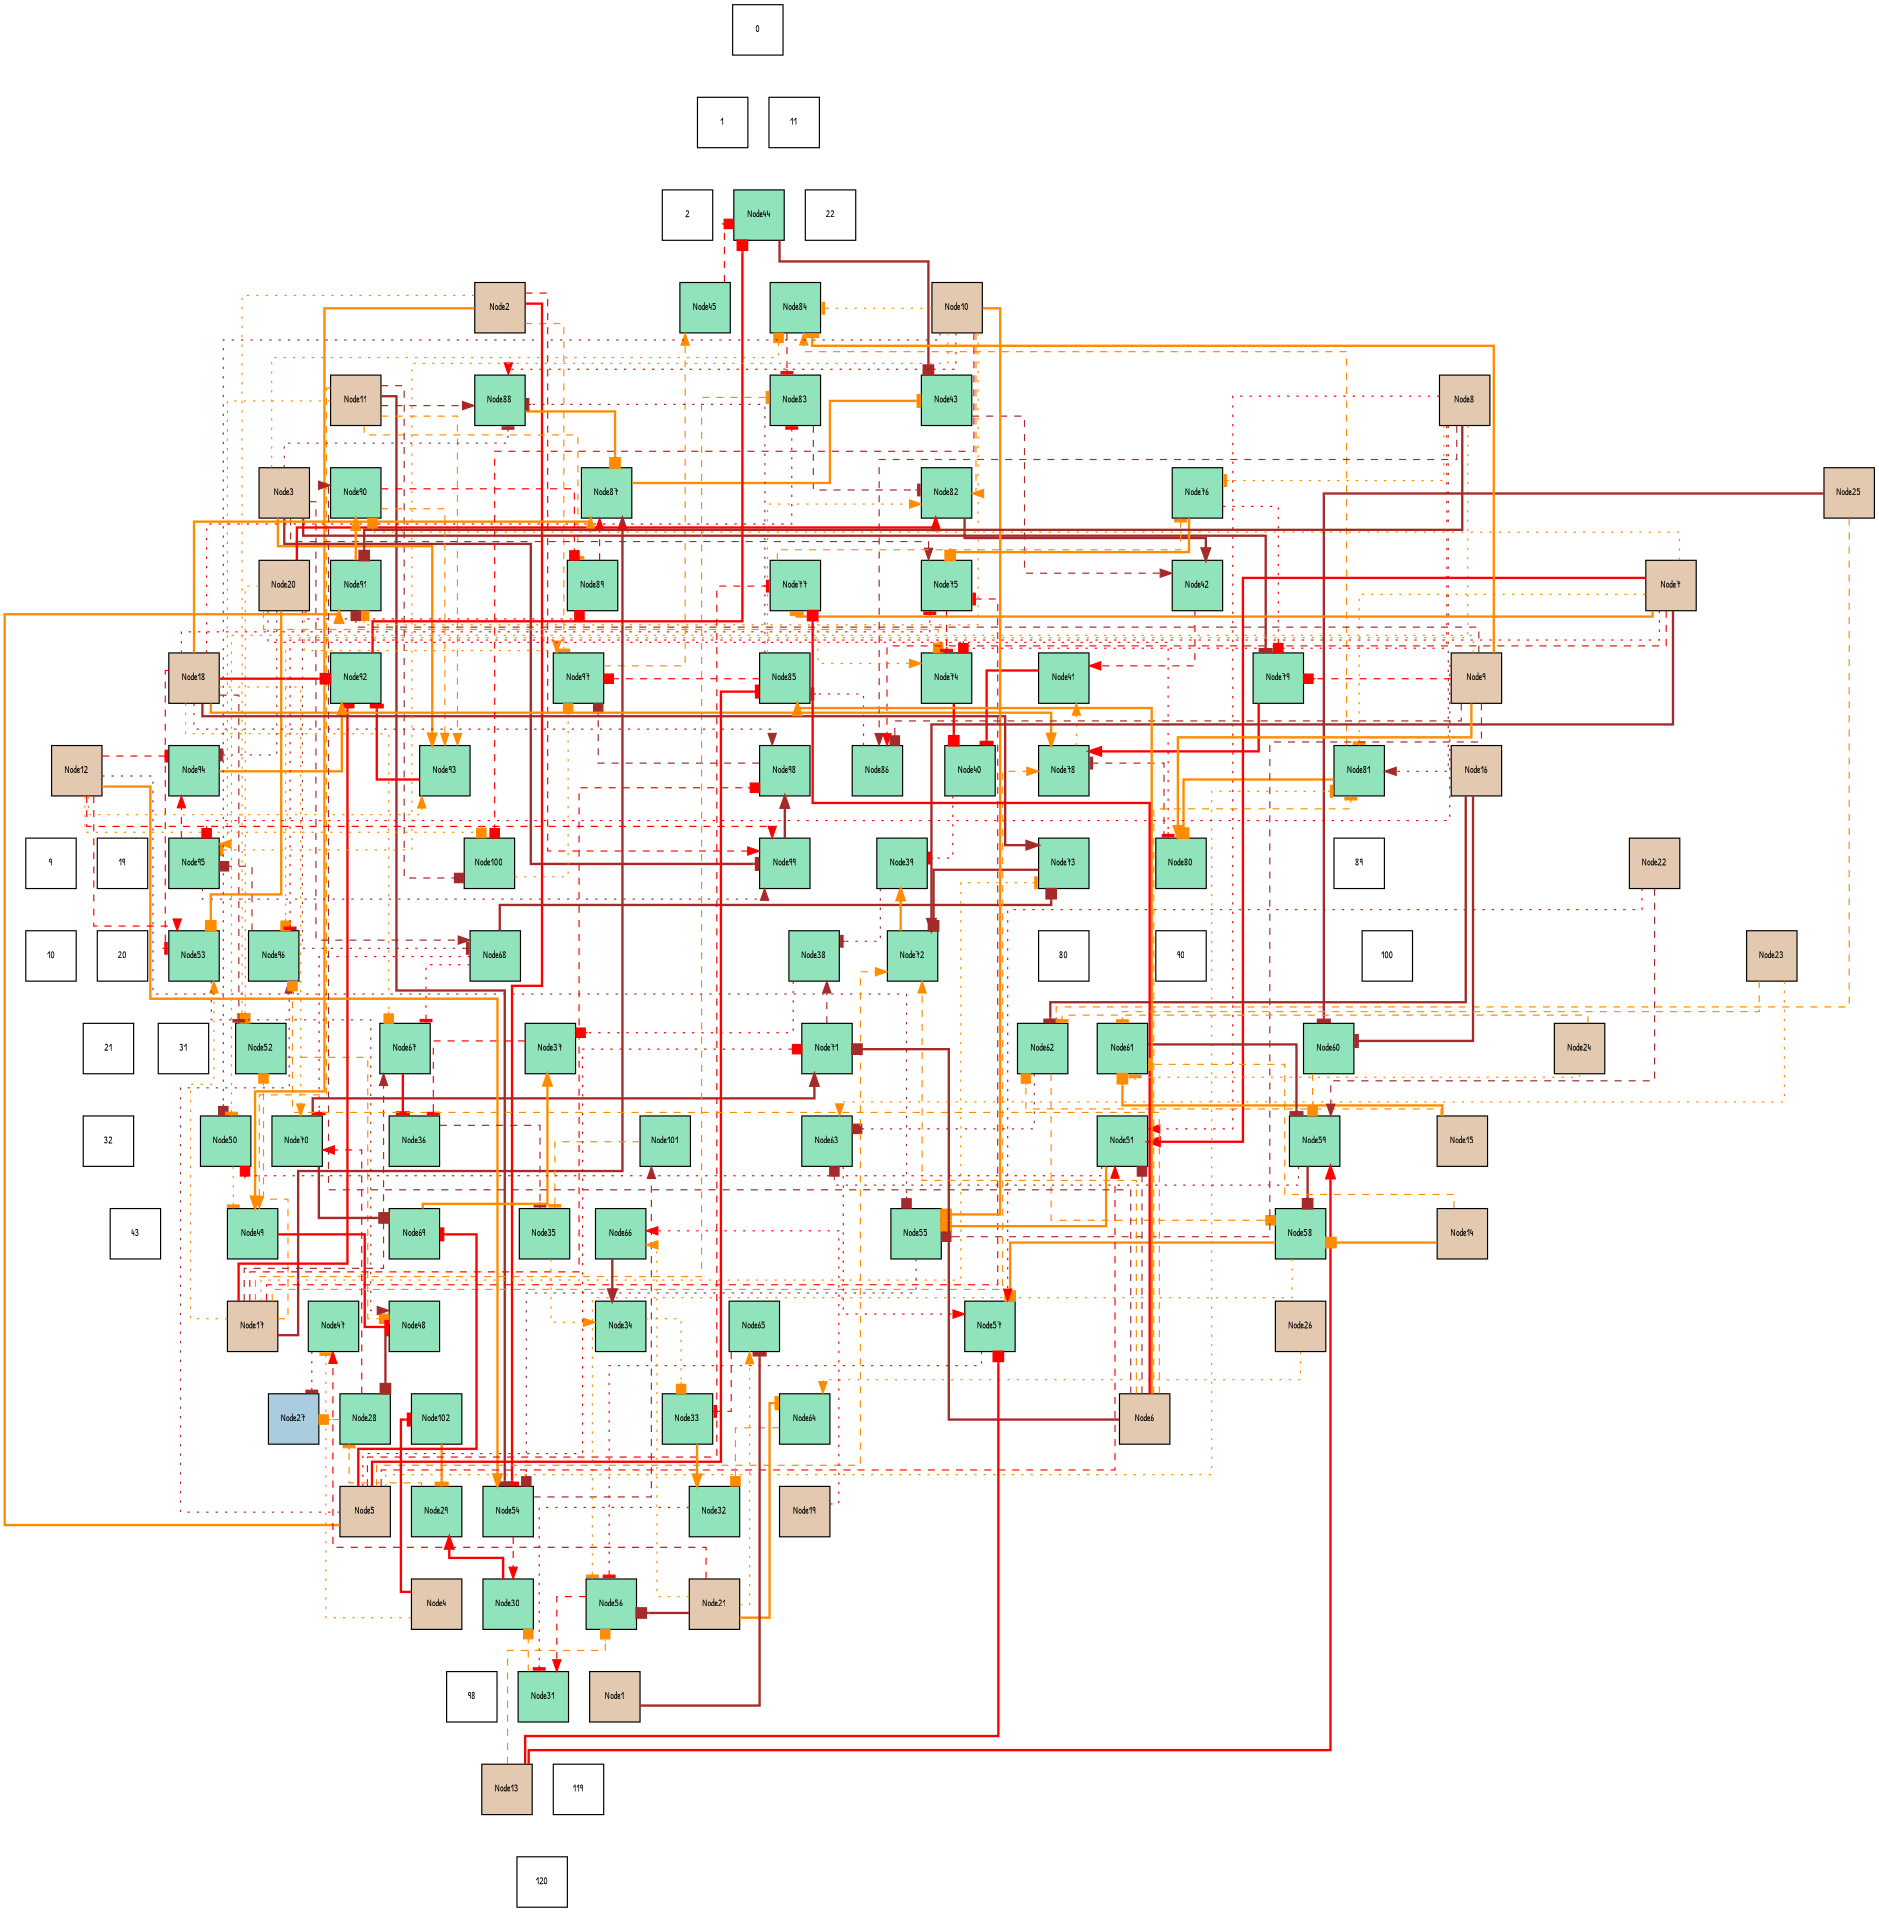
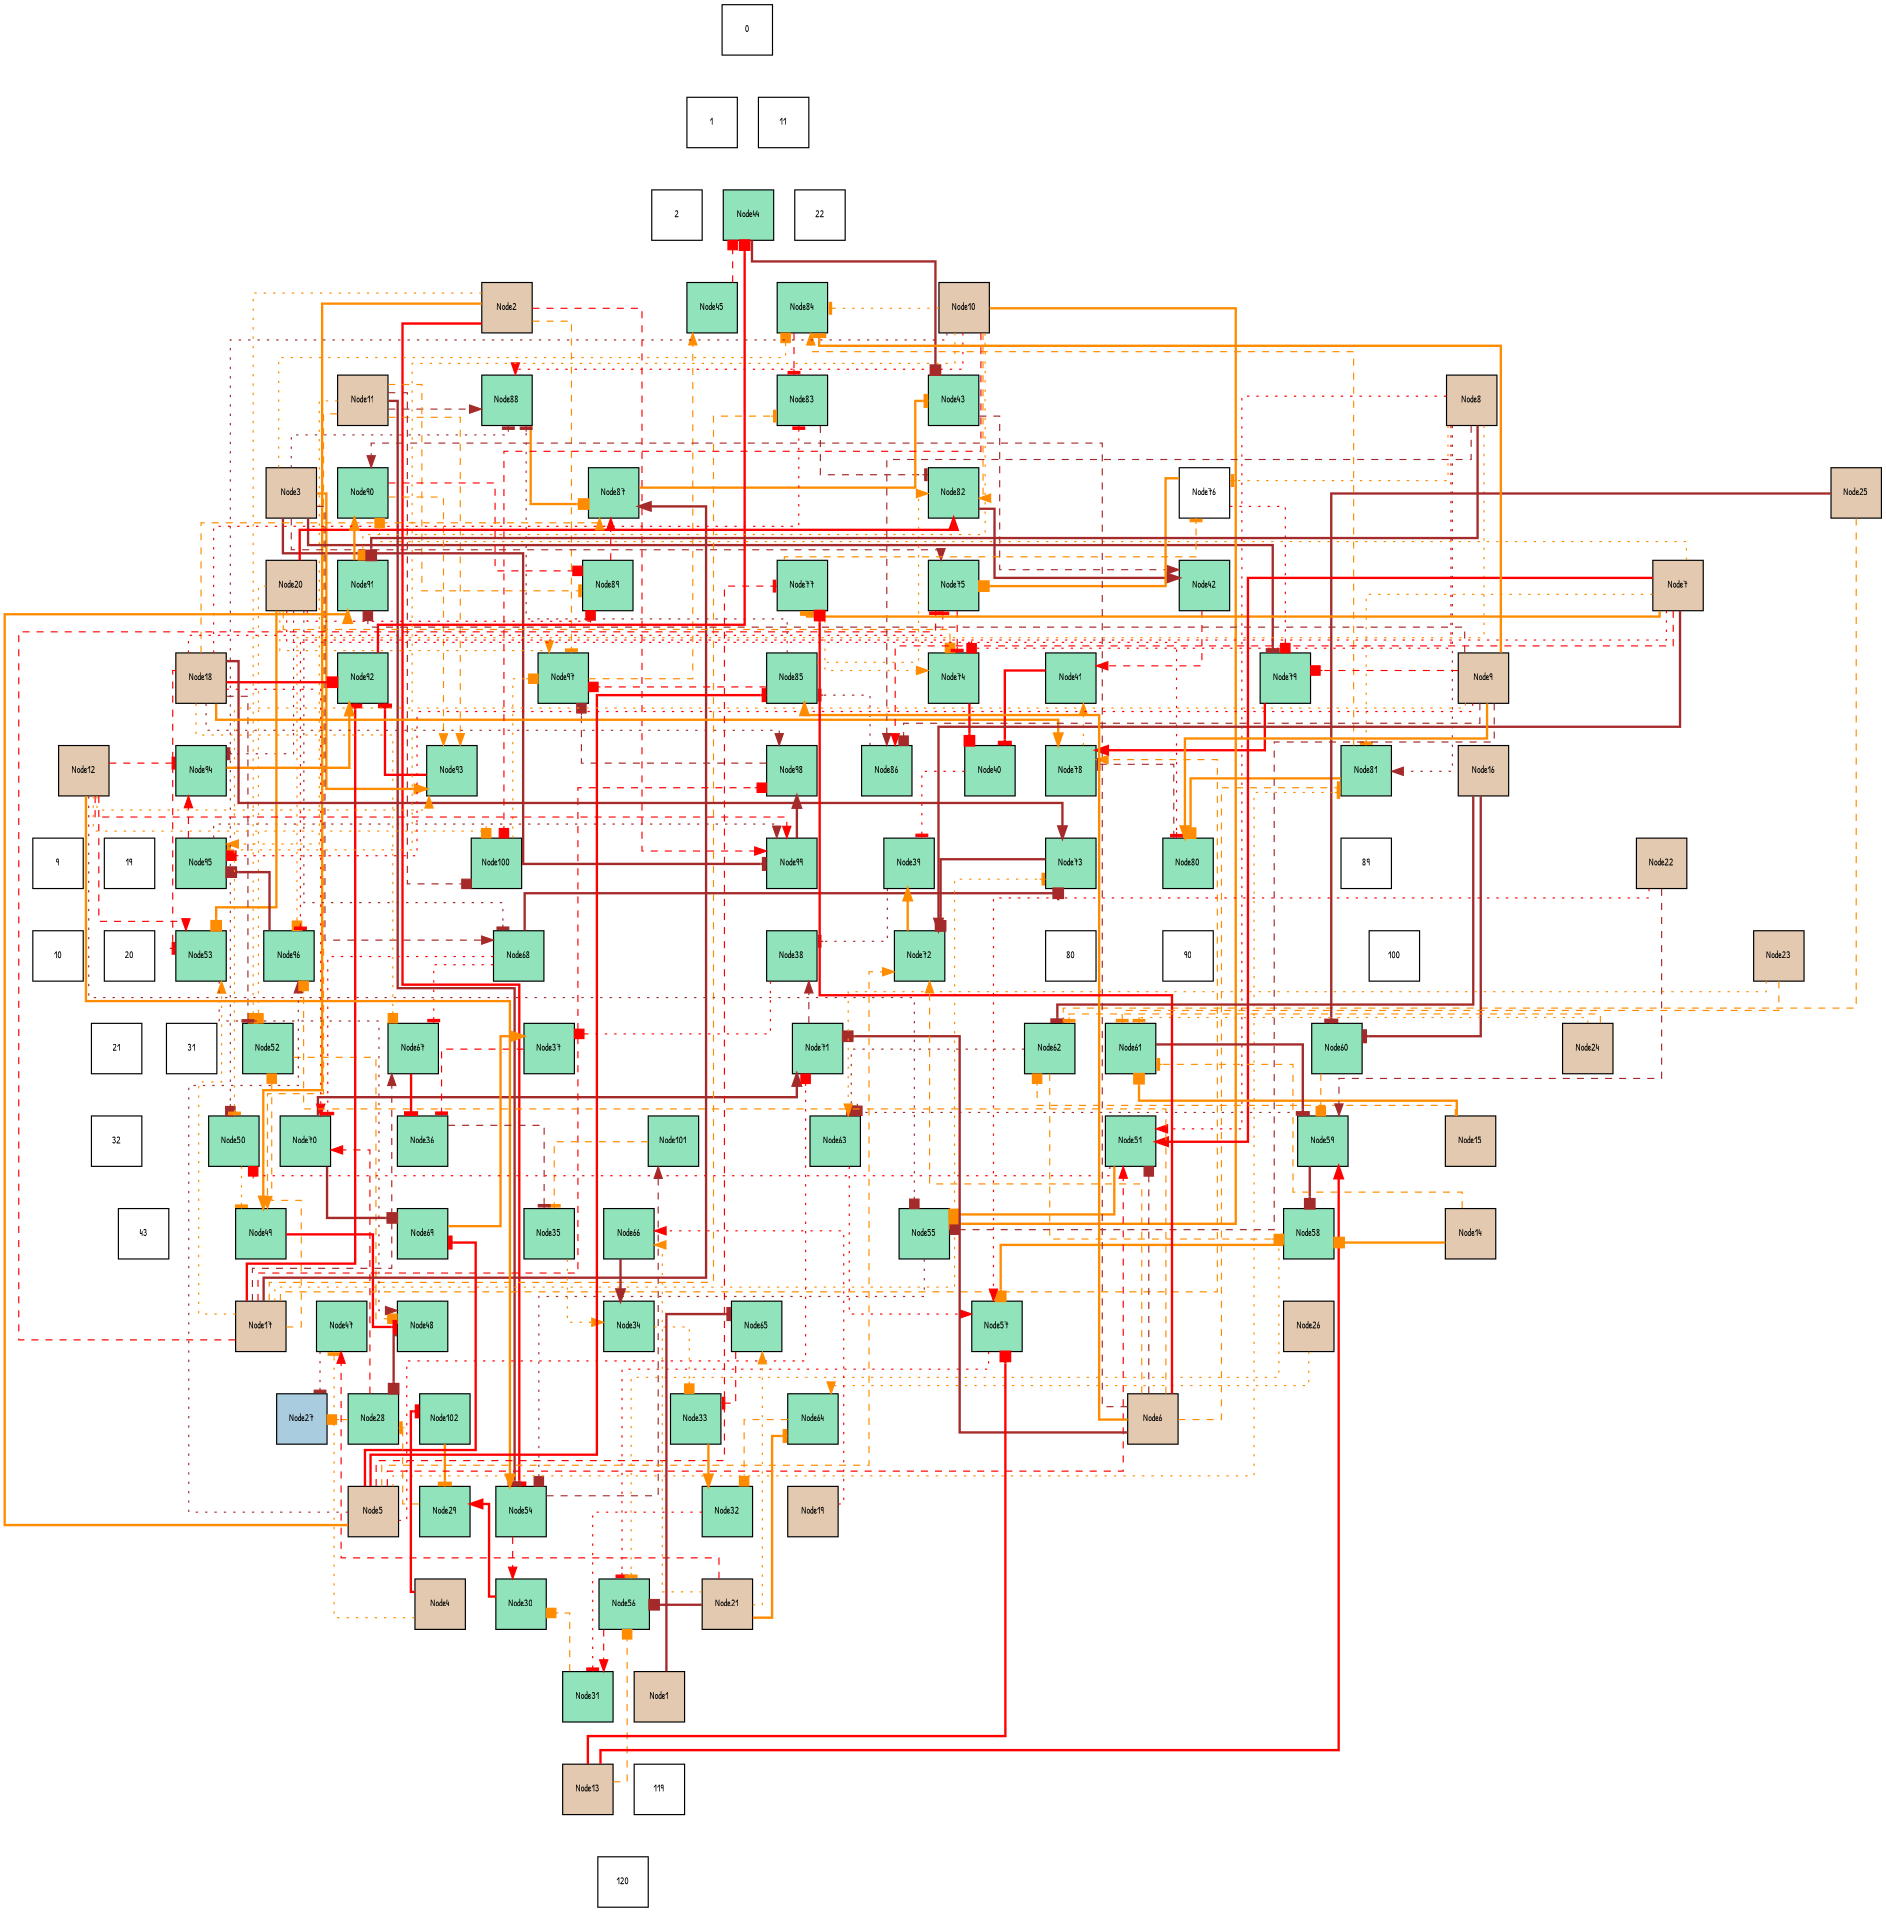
node "Node76": fillcolor #91e3bb -> #ffffff
edge "Node18" -> "Node87": style bold -> dashed
edge "Node96" -> "Node95": style dashed -> bold
edge "Node18" -> "Node70": color darkorange -> red
node "98": removed
